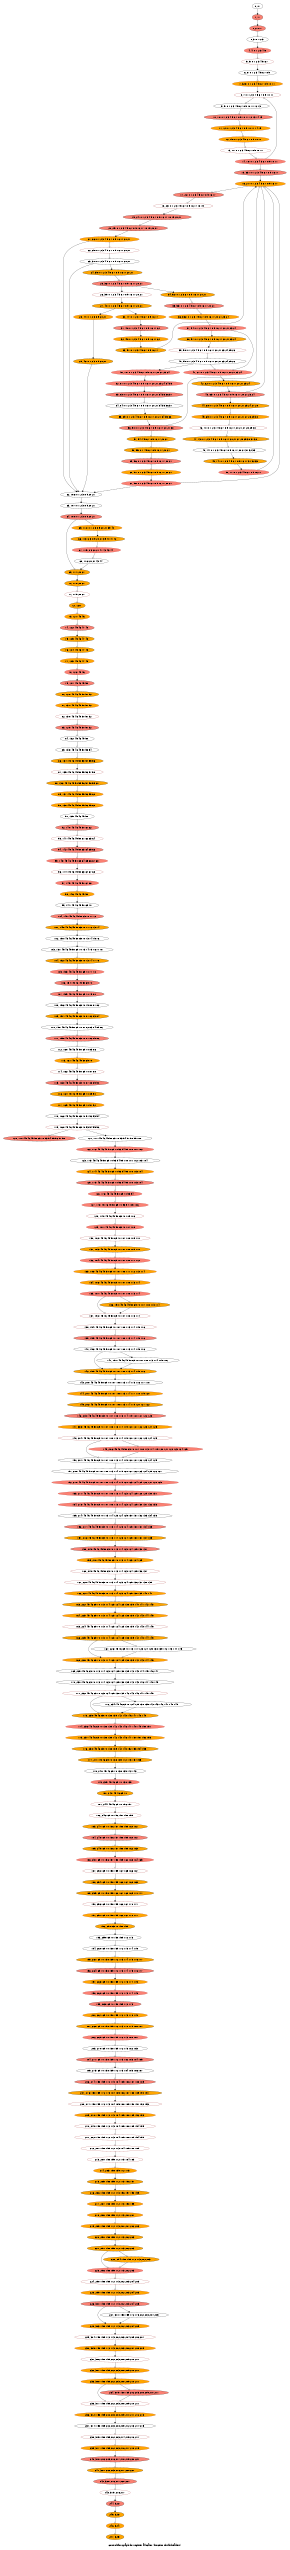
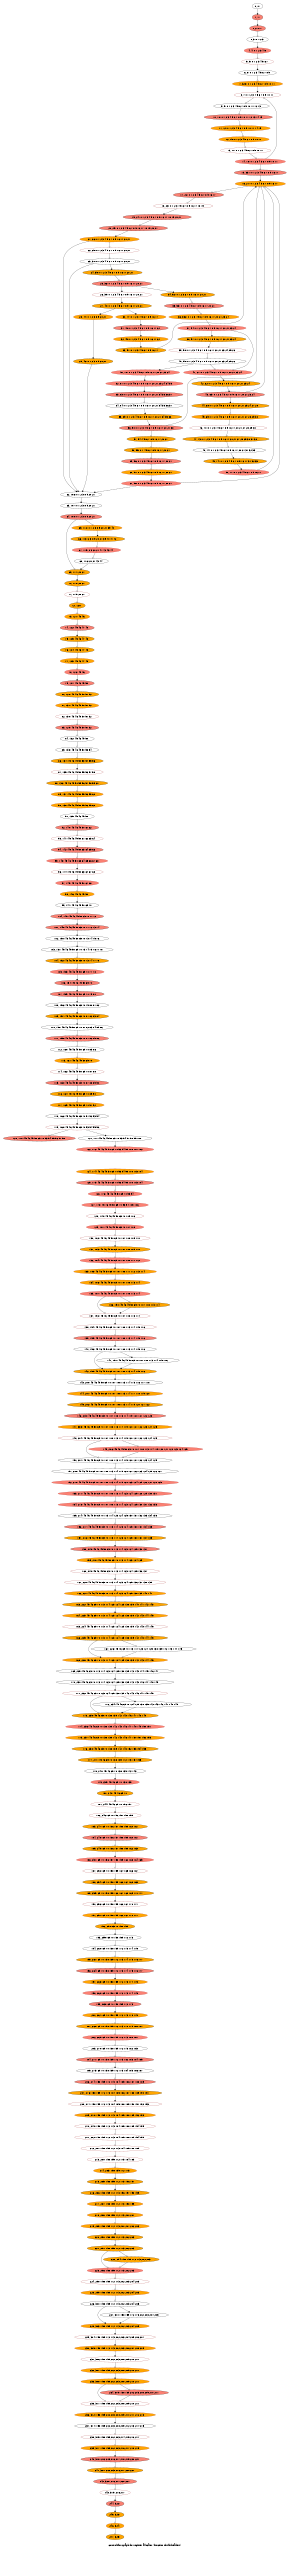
node "101, 149: 45 46 49 50 69 70 71 72 73 74": fillcolor orange -> salmon
node "123, 173: 45 46 49 50 69 70 93 94 99 100 101 102 103 104": removed
node "226, 300: 158 159 172 173 202 203 204 205": fillcolor salmon -> white
